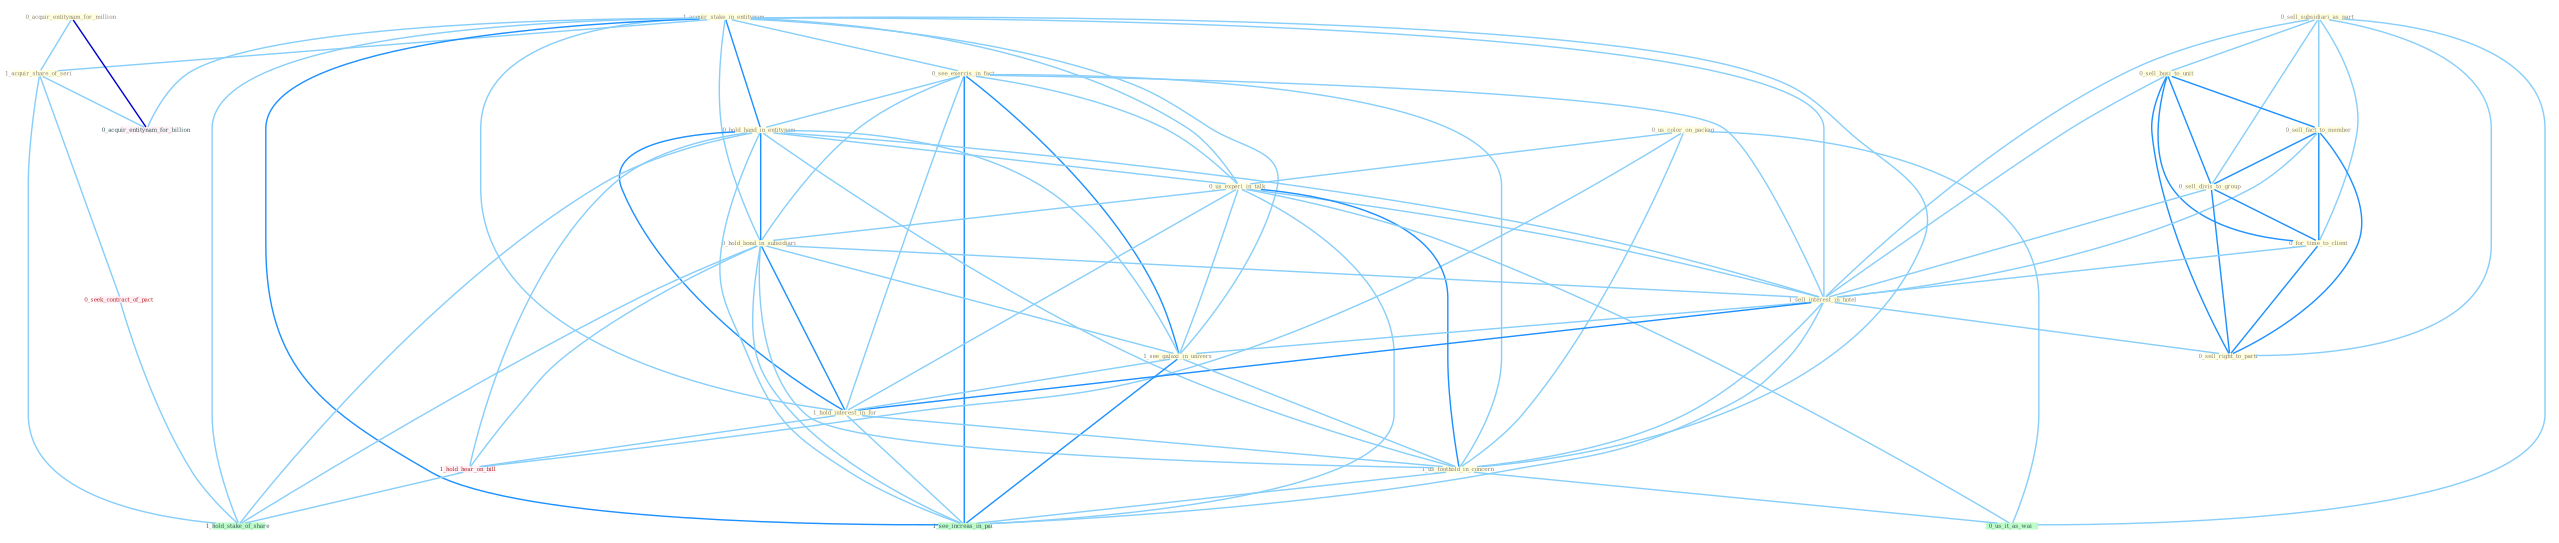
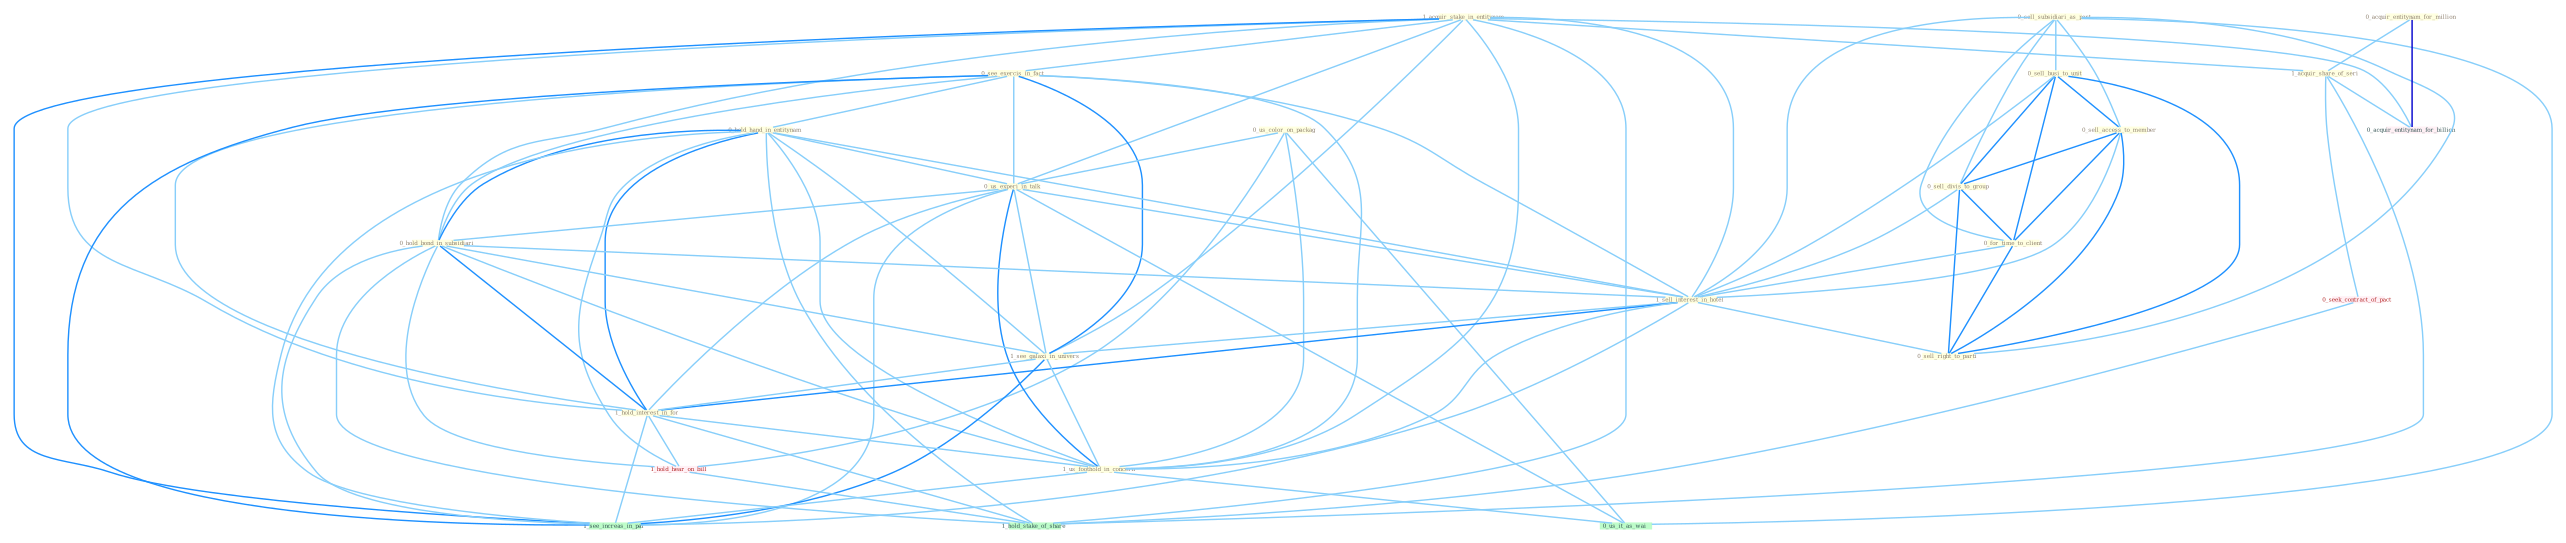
edge "1_acquir_stake_in_entitynam" -- "0_hold_hand_in_entitynam": removed
node "0_sell_fact_to_member": label "0_sell_fact_to_member" -> "0_sell_access_to_member"
edge "1_hold_interest_in_for" -- "1_hold_stake_of_share": added
